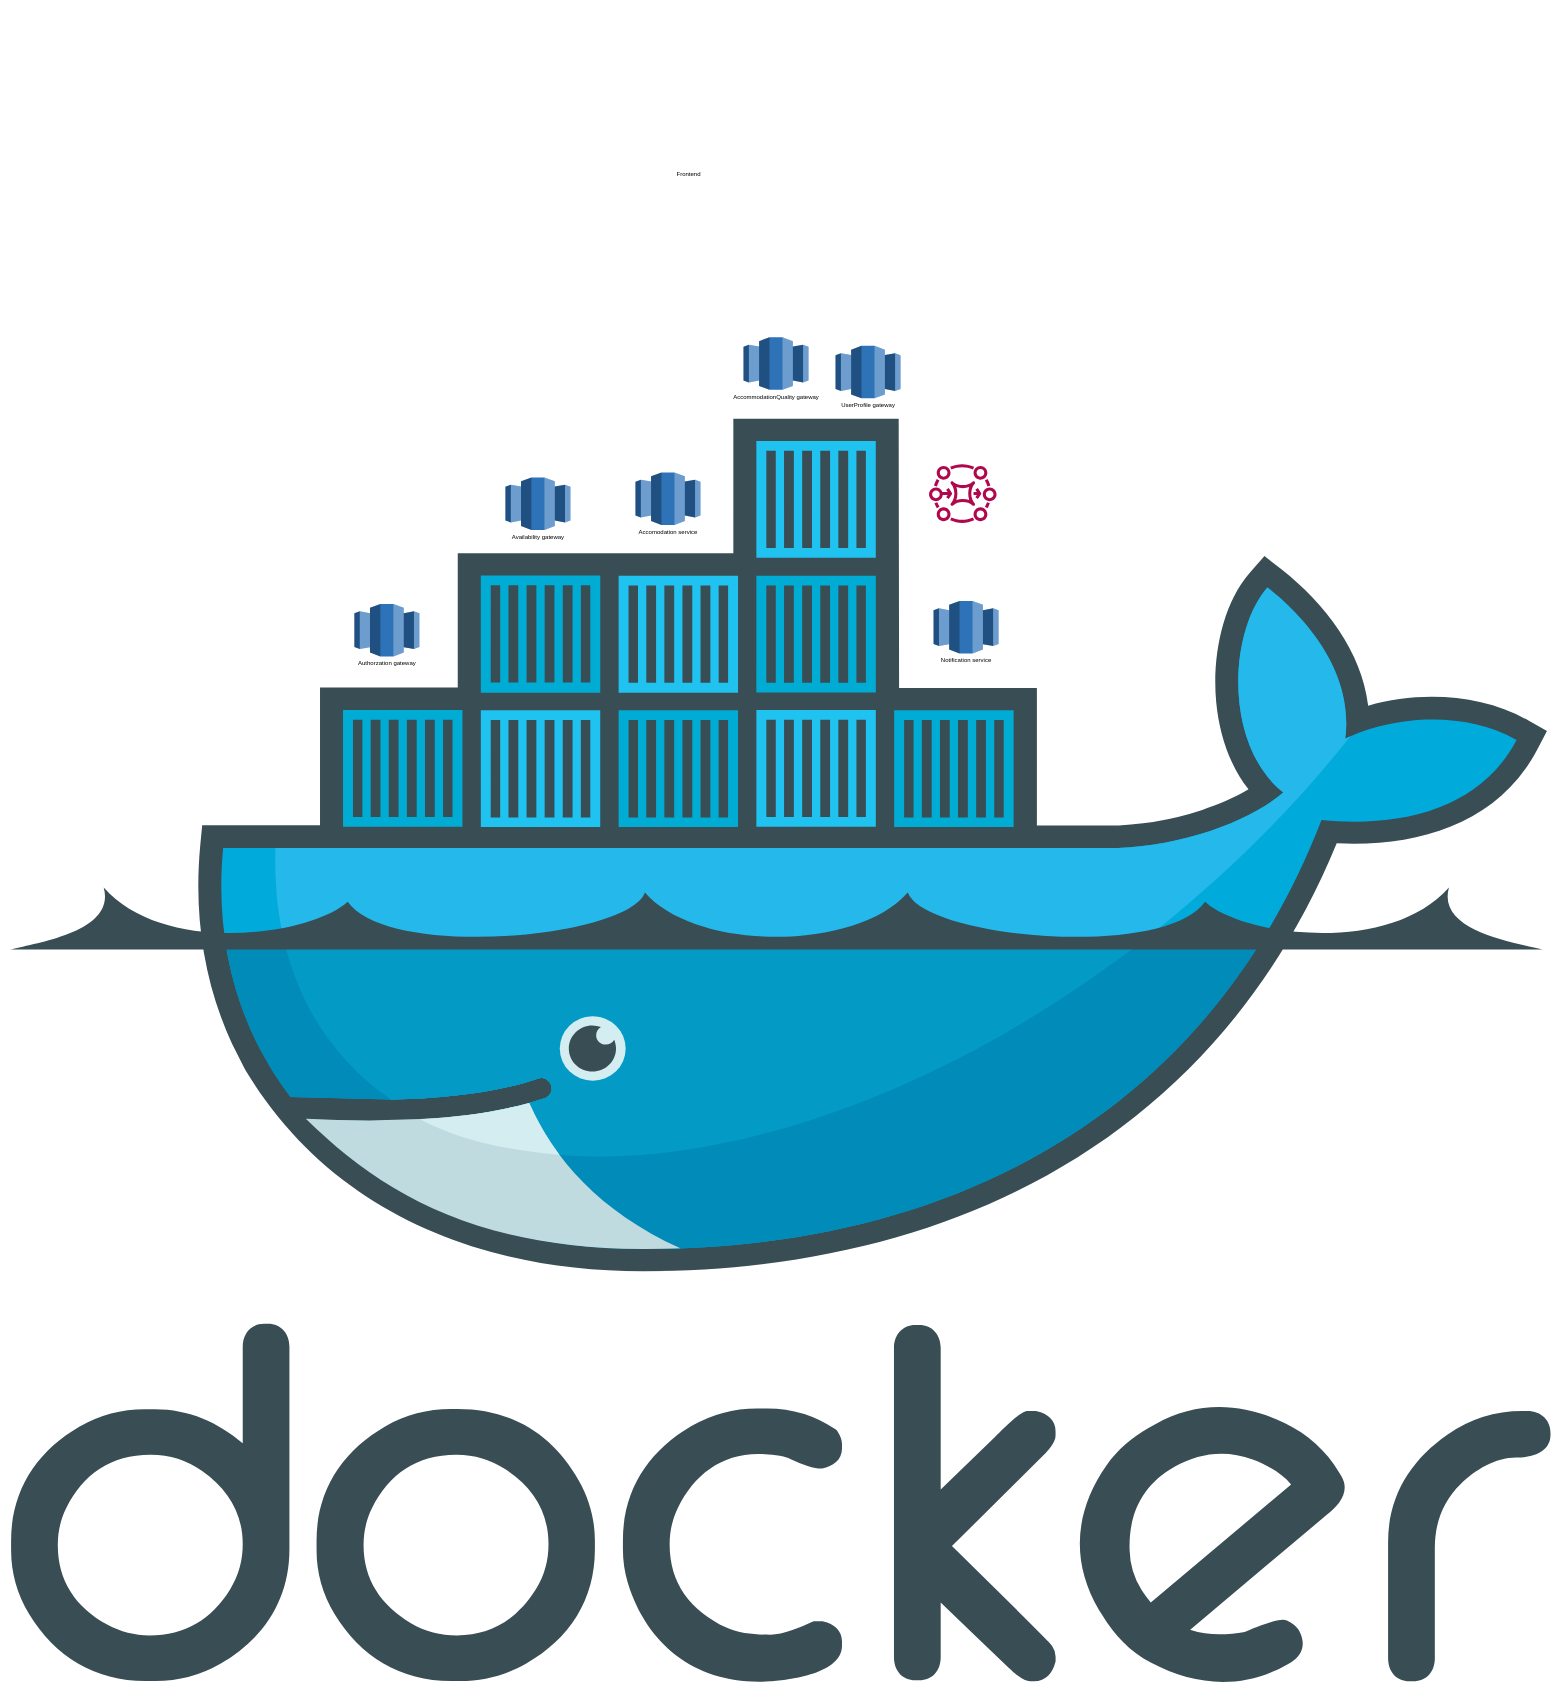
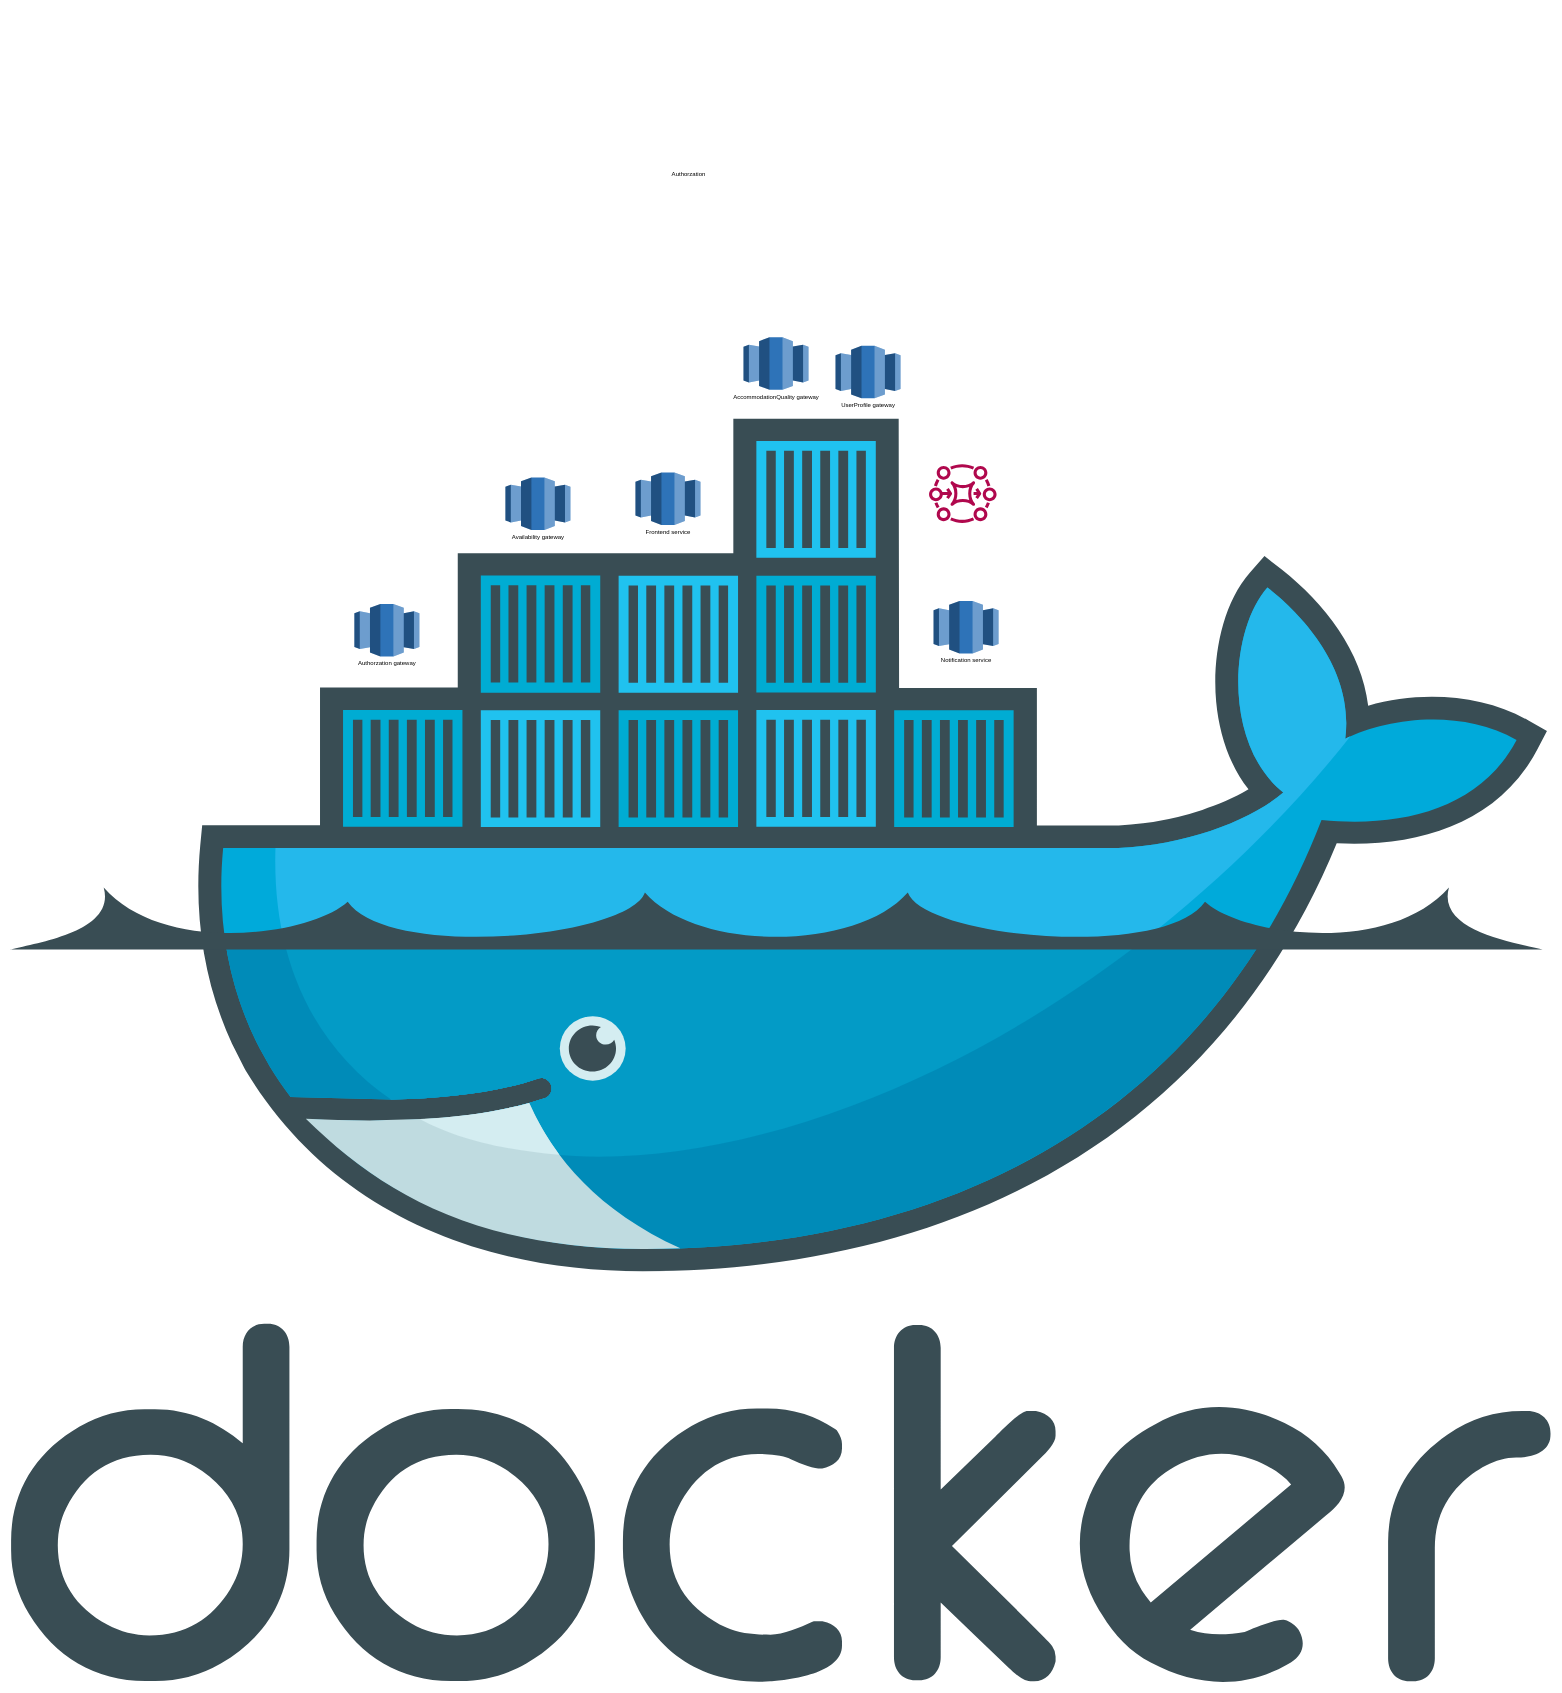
node "Frontend": label "Frontend" -> "Authorzation"
node "Accomodation service": label "Accomodation service" -> "Frontend service"
